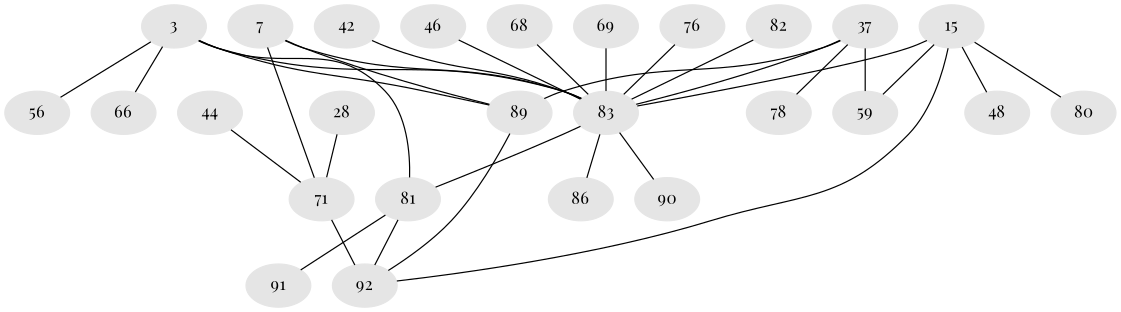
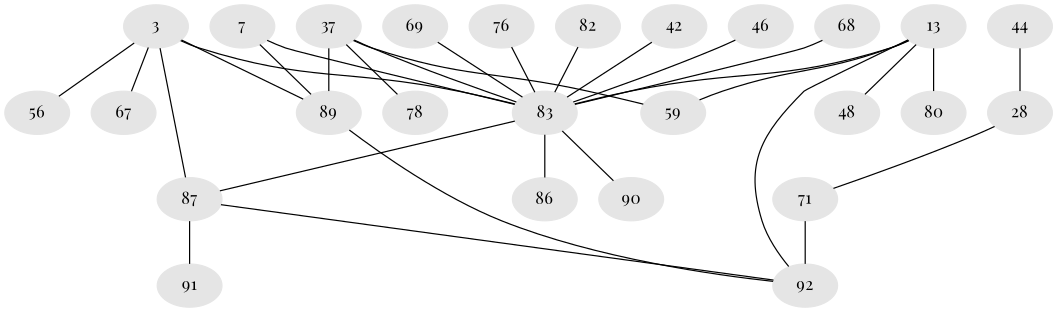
node "15": label "15" -> "13"
node "66": label "66" -> "67"
edge "7" -- "71": removed
edge "44" -- "71": now "44" -- "28"
node "81": label "81" -> "87"
